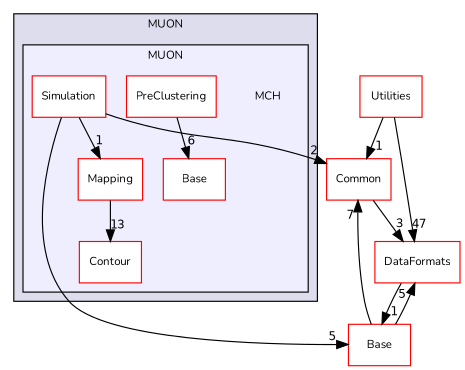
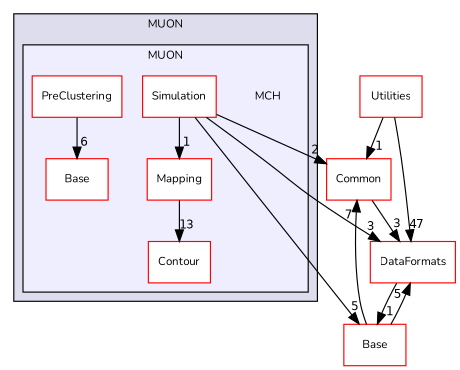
edge "Simulation" -> "DataFormats": added
